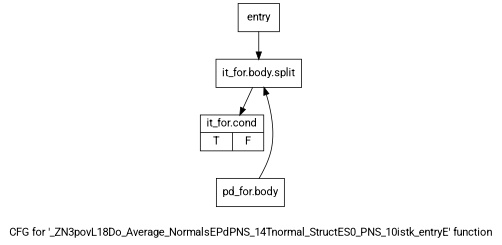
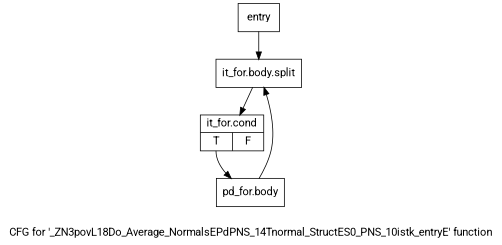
edge "it_for.cond" -> "pd_for.body": added
